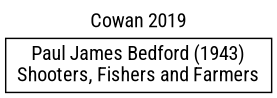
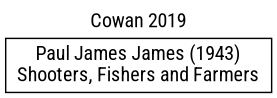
node "Paul James Bedford (1943) Shooters, Fishers and Farmers": label "Paul James Bedford (1943) Shooters, Fishers and Farmers" -> "Paul James James (1943) Shooters, Fishers and Farmers"
